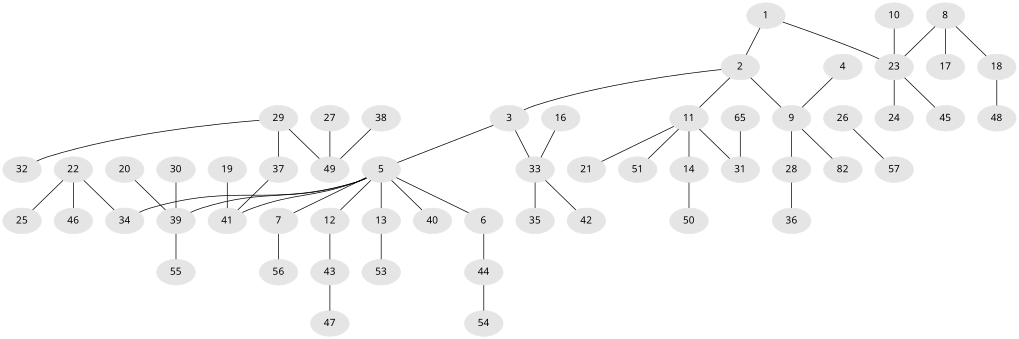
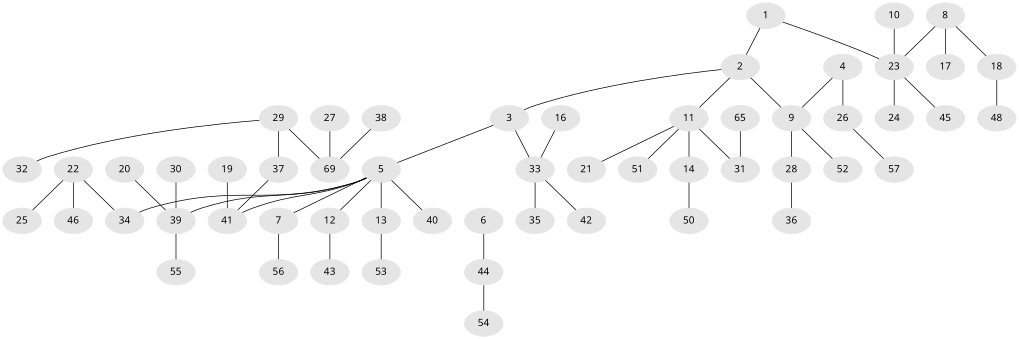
edge "4" -- "26": added
node "49": label "49" -> "69"
node "82": label "82" -> "52"
edge "5" -- "6": removed
node "47": removed
